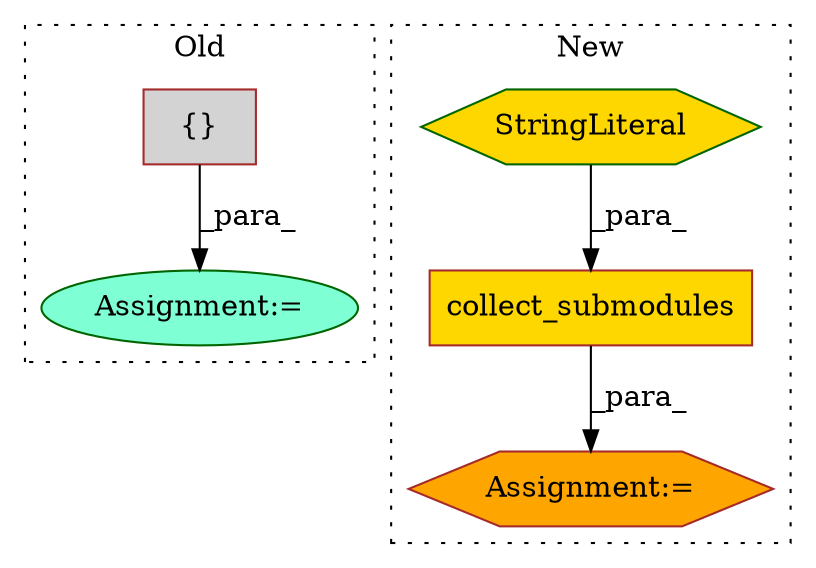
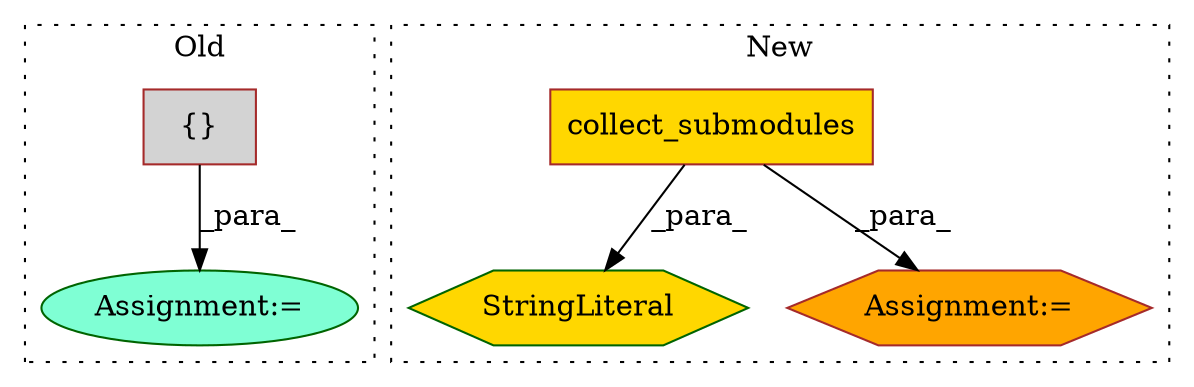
edge "StringLiteral" -> "collect_submodules": reversed
